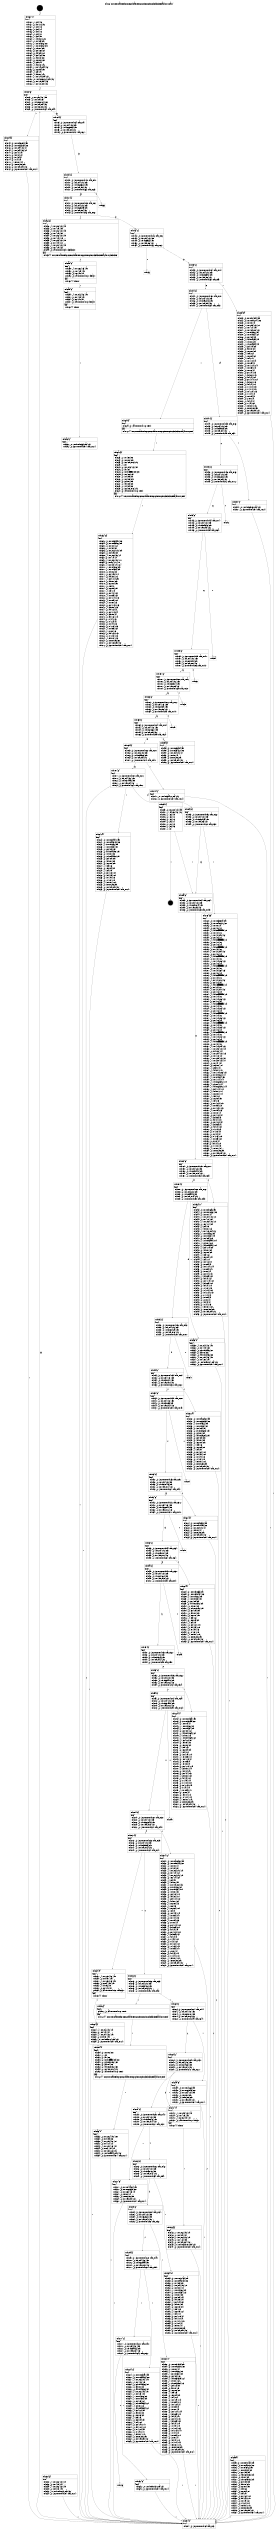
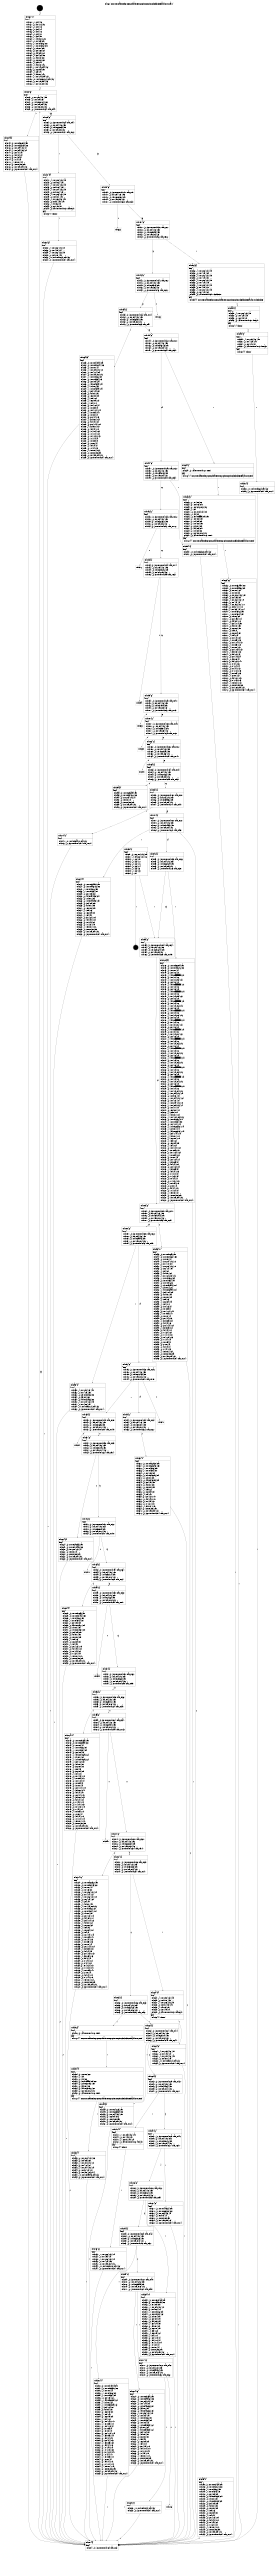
node "0x4024c7 [59]": added
edge "0x401f1f [28]" -> "0x401f3b [28]": now "0x401f03 [28]" -> "0x401f3b [28]"
